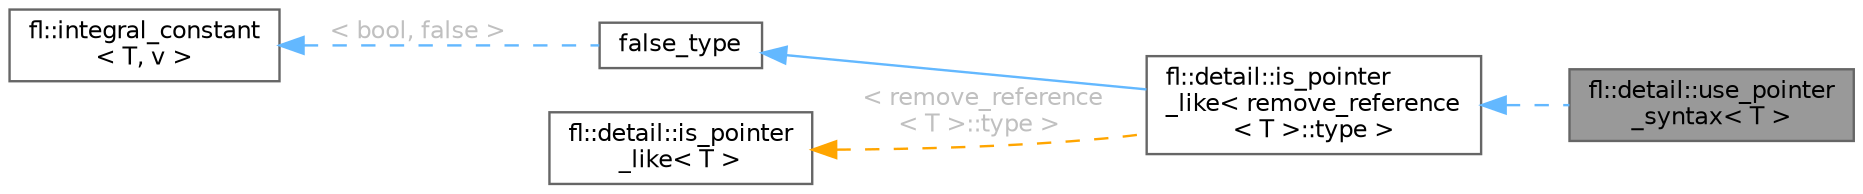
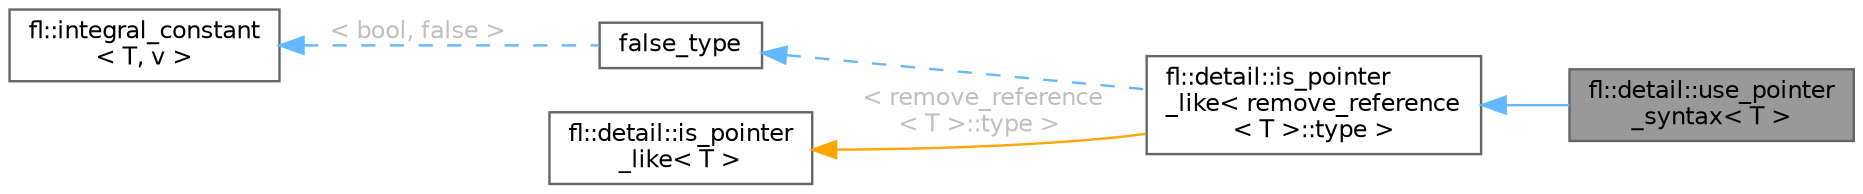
edge "fl::detail::is_pointer _like< remove_reference < T >::type >" -> "false_type": style solid -> dashed
edge "fl::detail::use_pointer _syntax< T >" -> "fl::detail::is_pointer _like< remove_reference < T >::type >": style dashed -> solid
edge "fl::detail::is_pointer _like< remove_reference < T >::type >" -> "fl::detail::is_pointer _like< T >": style dashed -> solid
